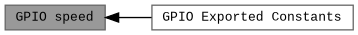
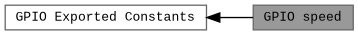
edge "GPIO Exported Constants" -> "GPIO speed": reversed
